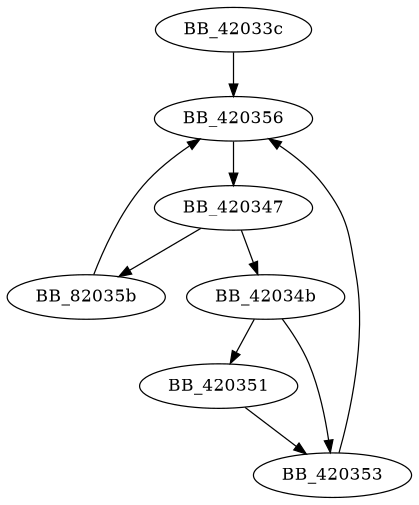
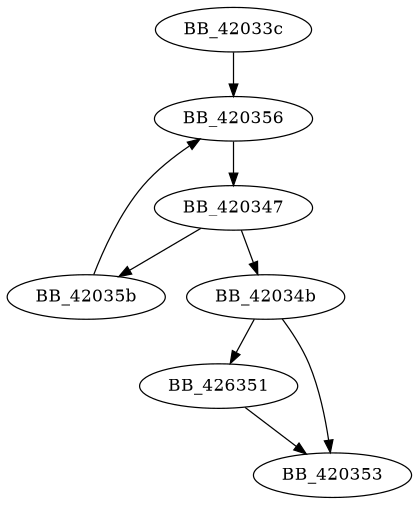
edge "BB_420353" -> "BB_420356": removed
node "BB_82035b": label "BB_82035b" -> "BB_42035b"
node "BB_420351": label "BB_420351" -> "BB_426351"
